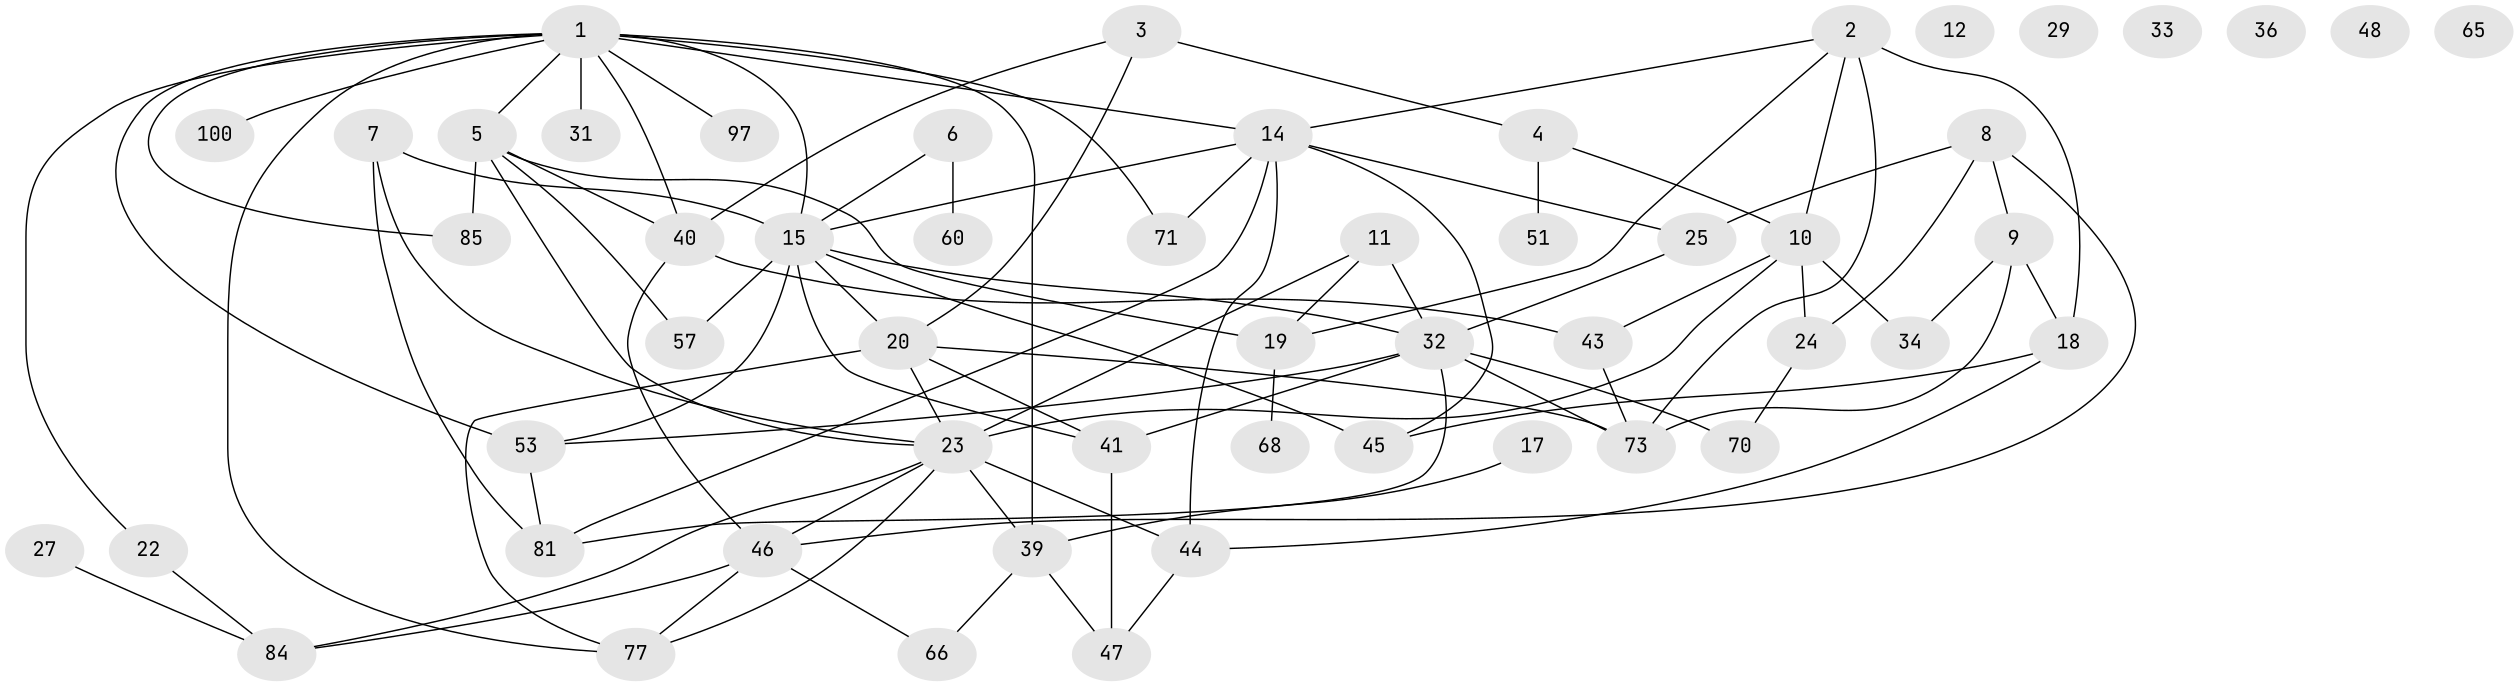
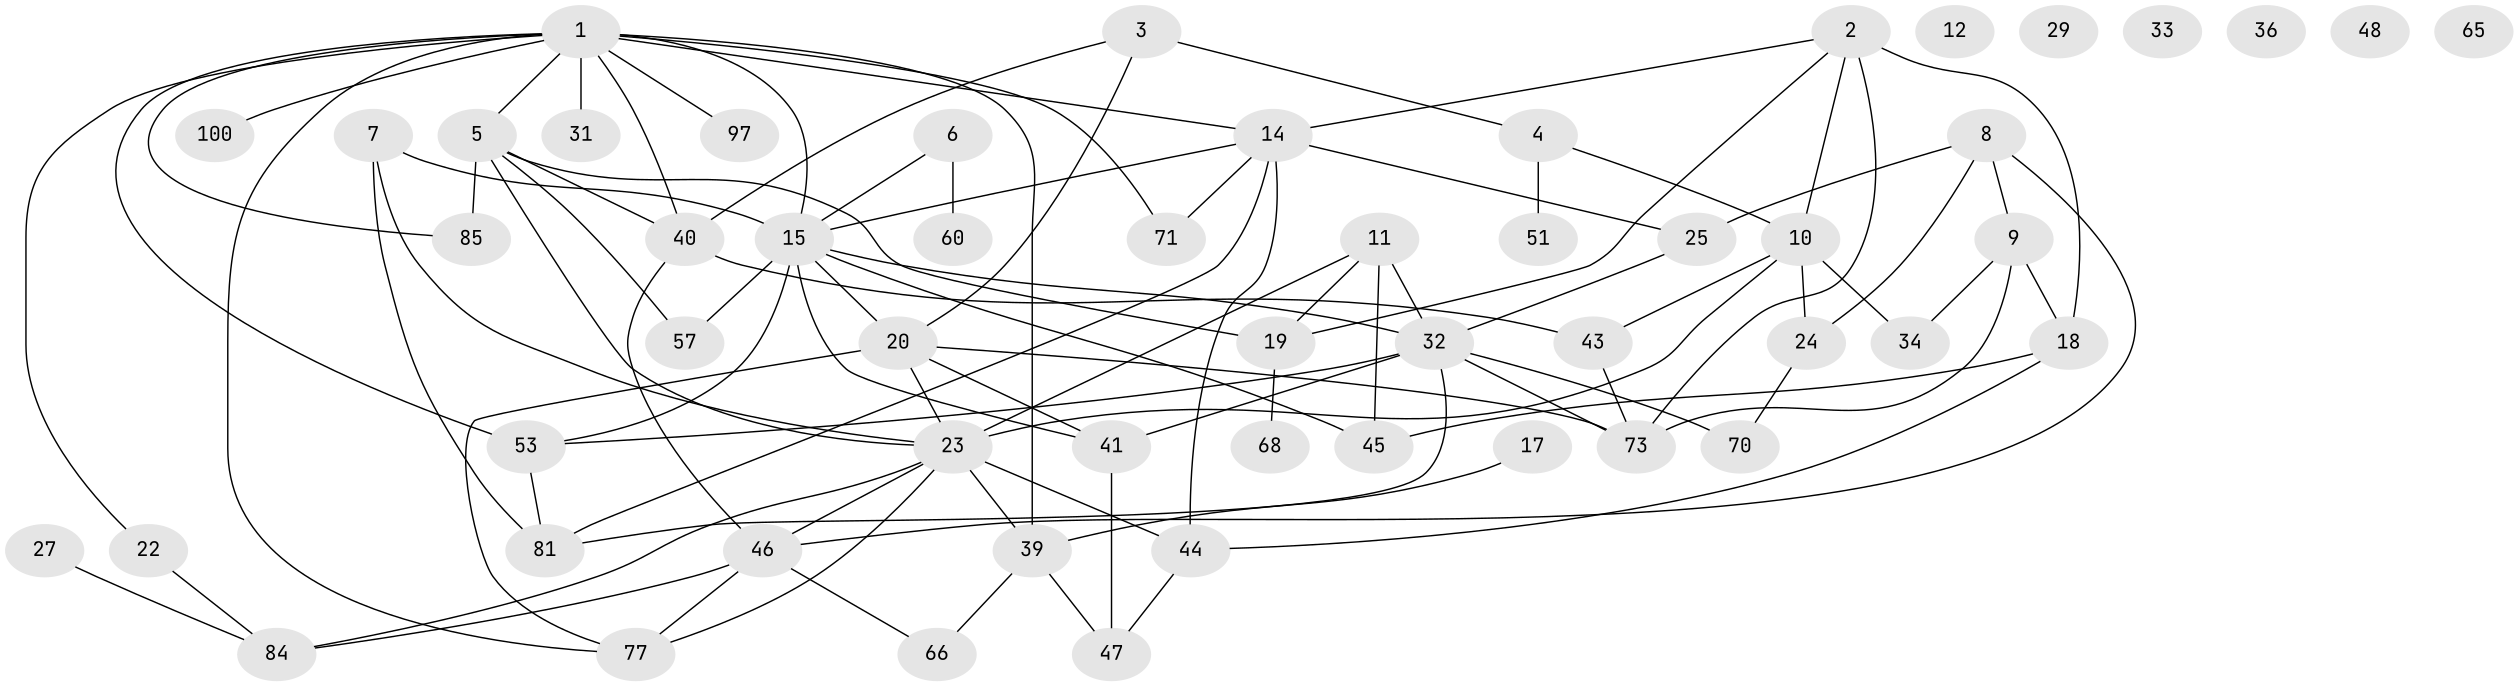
edge "14" -- "45": now "11" -- "45"
